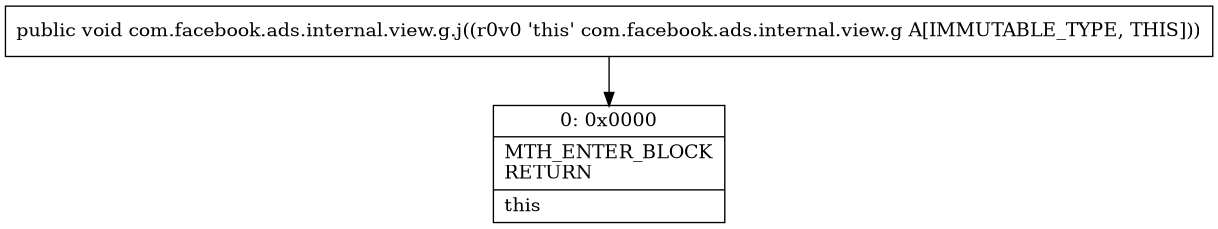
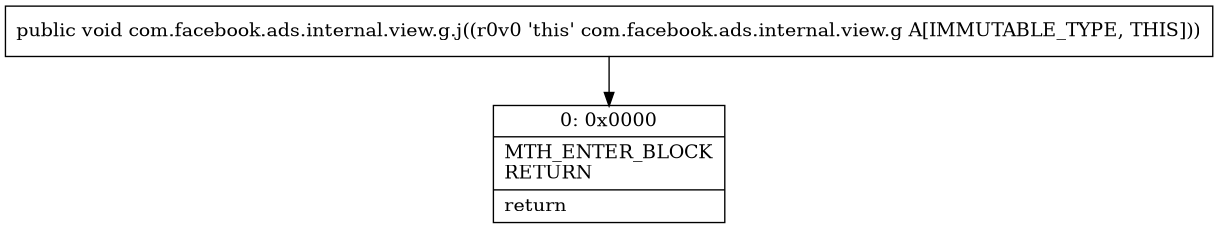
node "0: 0x0000": text "this" -> "return"
